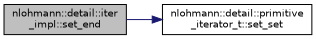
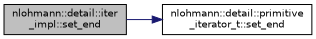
node "nlohmann::detail::primitive _iterator_t::set_set": label "nlohmann::detail::primitive _iterator_t::set_set" -> "nlohmann::detail::primitive _iterator_t::set_end"
